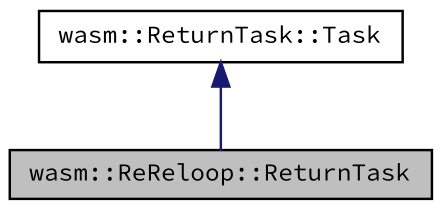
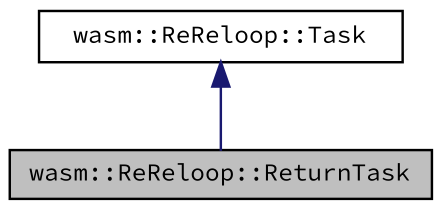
node "wasm::ReturnTask::Task": label "wasm::ReturnTask::Task" -> "wasm::ReReloop::Task"
